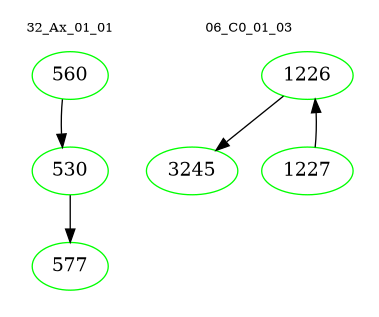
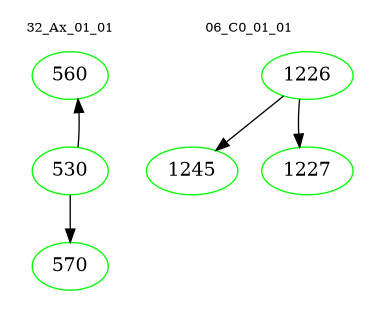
cluster "06_C0_01_03": label "06_C0_01_03" -> "06_C0_01_01"
edge "560" -> "530": reversed
edge "1227" -> "1226": reversed
node "3245": label "3245" -> "1245"
node "577": label "577" -> "570"
